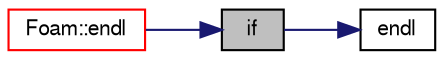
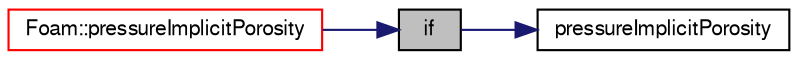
node "Foam::endl": label "Foam::endl" -> "Foam::pressureImplicitPorosity"
node "endl": label "endl" -> "pressureImplicitPorosity"
